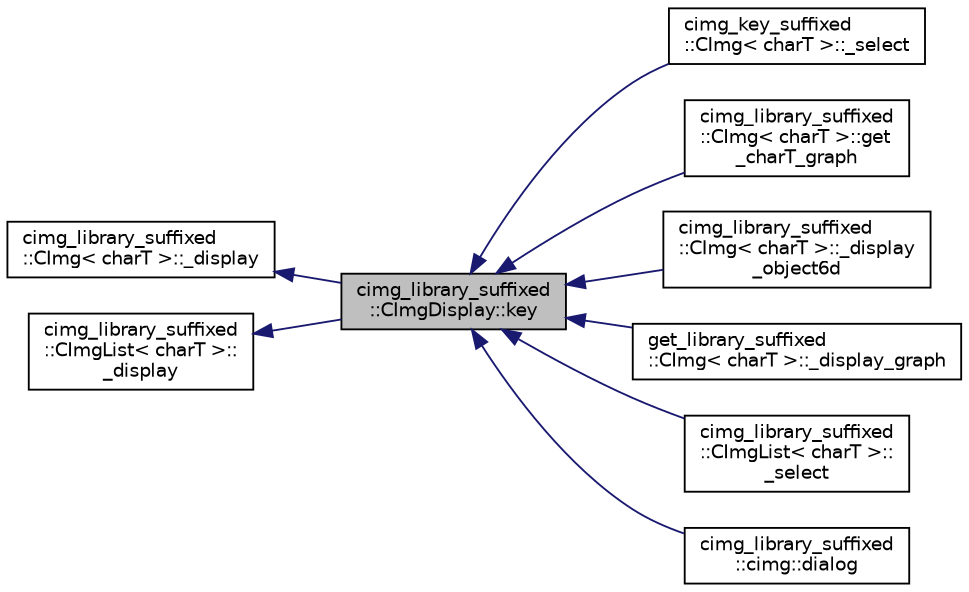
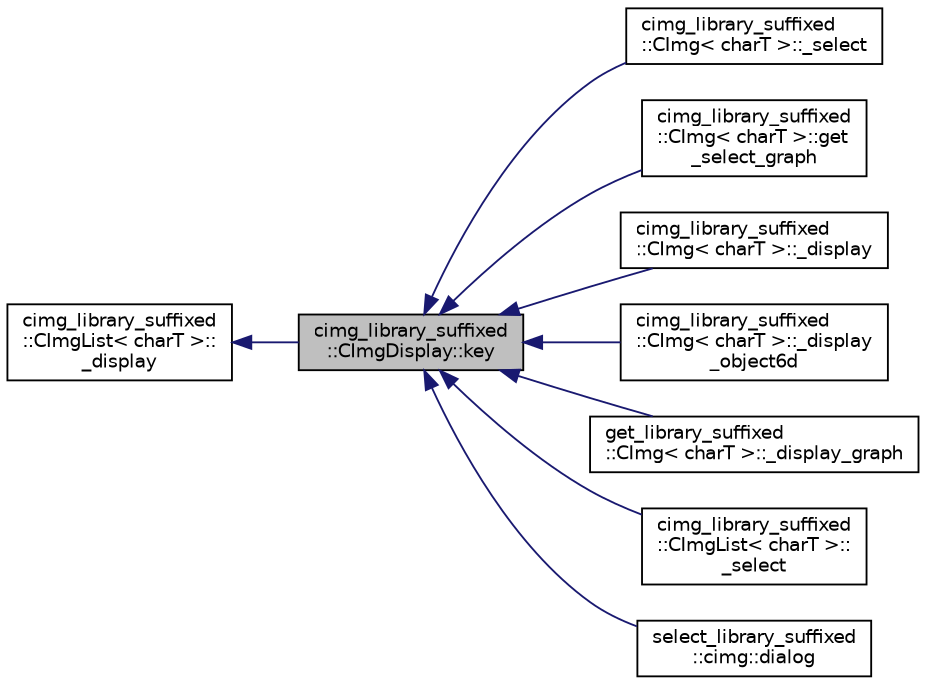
node "cimg_key_suffixed ::CImg< charT >::_select": label "cimg_key_suffixed ::CImg< charT >::_select" -> "cimg_library_suffixed ::CImg< charT >::_select"
node "cimg_library_suffixed ::CImg< charT >::get _charT_graph": label "cimg_library_suffixed ::CImg< charT >::get _charT_graph" -> "cimg_library_suffixed ::CImg< charT >::get _select_graph"
edge "cimg_library_suffixed ::CImgDisplay::key" -> "cimg_library_suffixed ::CImg< charT >::_display": reversed
node "cimg_library_suffixed ::cimg::dialog": label "cimg_library_suffixed ::cimg::dialog" -> "select_library_suffixed ::cimg::dialog"
